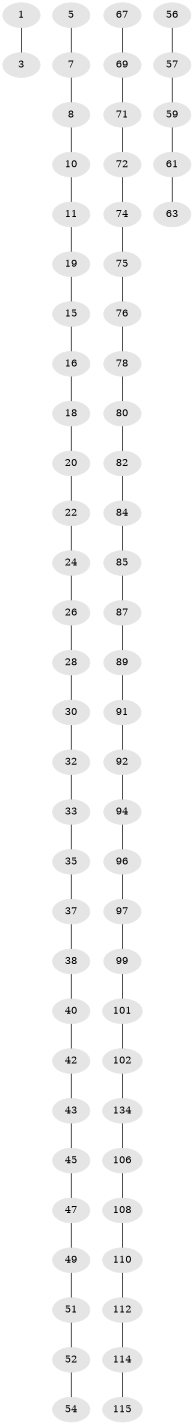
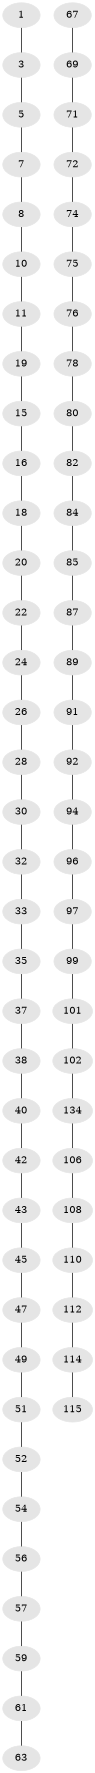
edge "3" -- "5": added
edge "54" -- "56": added
